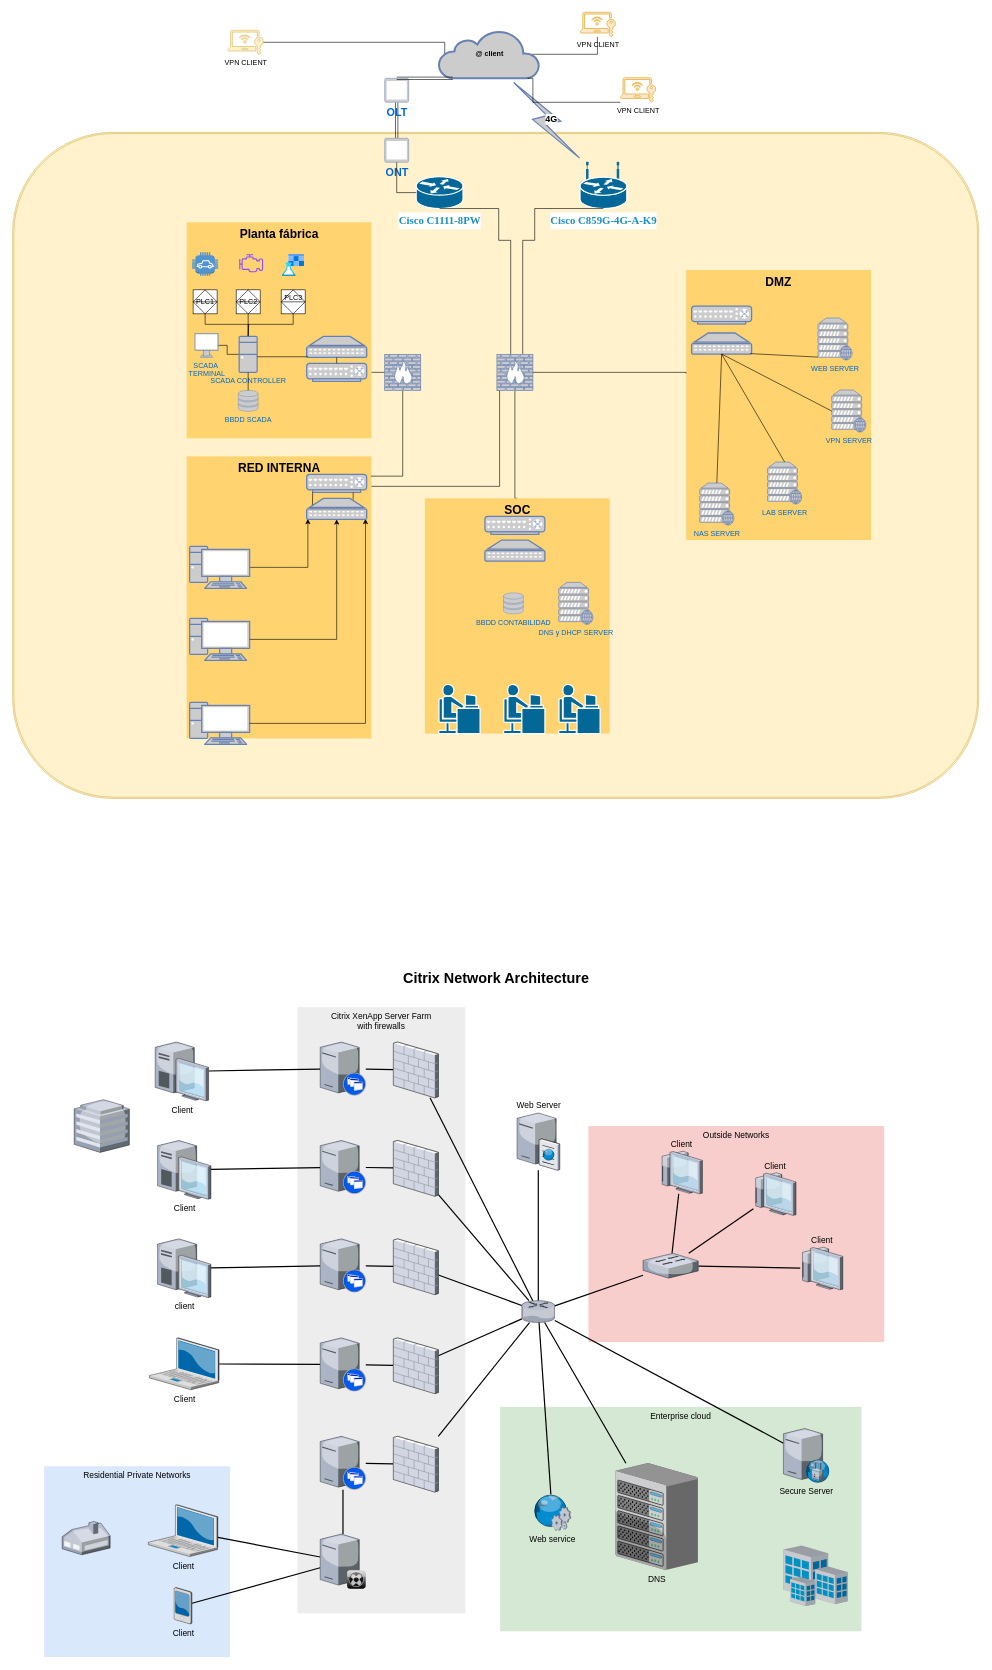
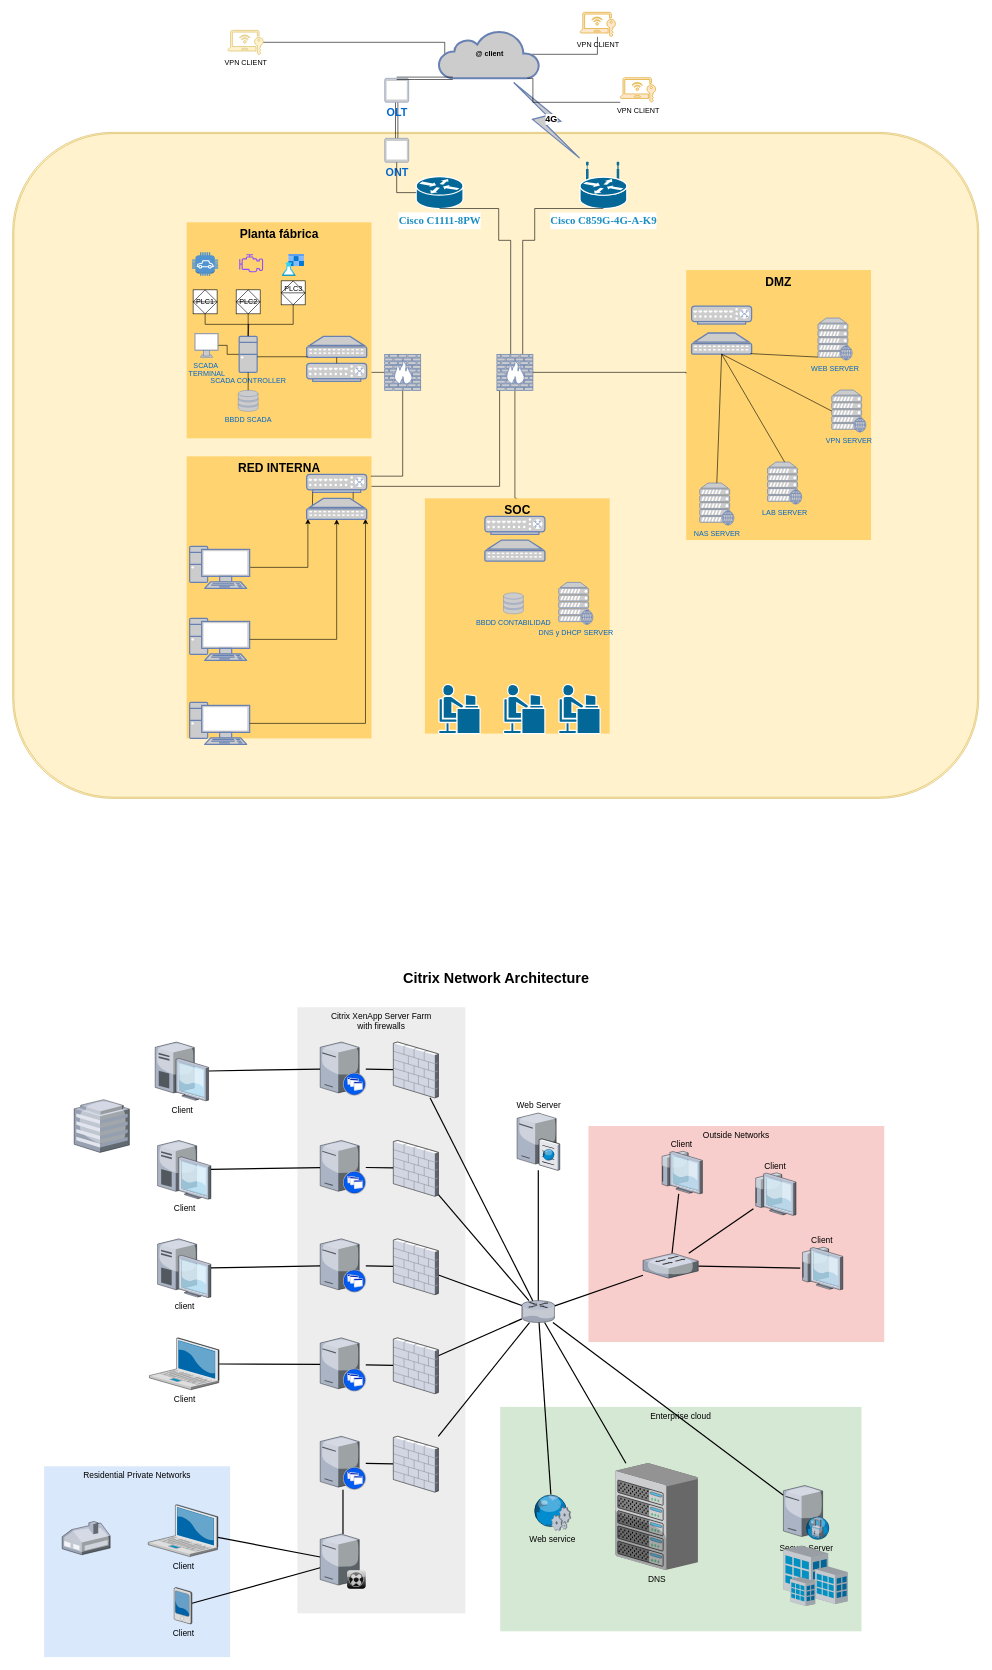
node "PLC3": moved (293, 302) -> (293, 293)
node "Secure Server": moved (806, 1455) -> (806, 1512)
